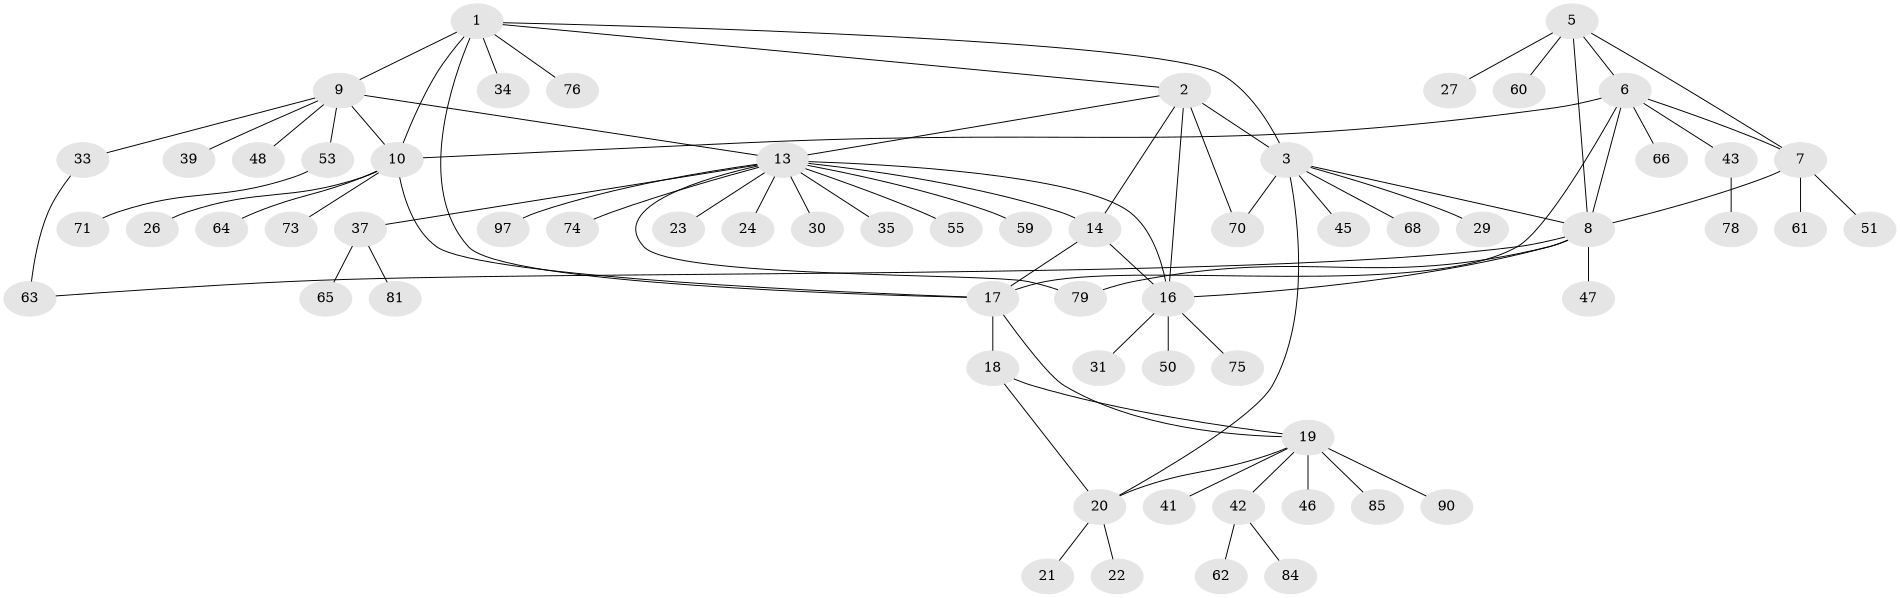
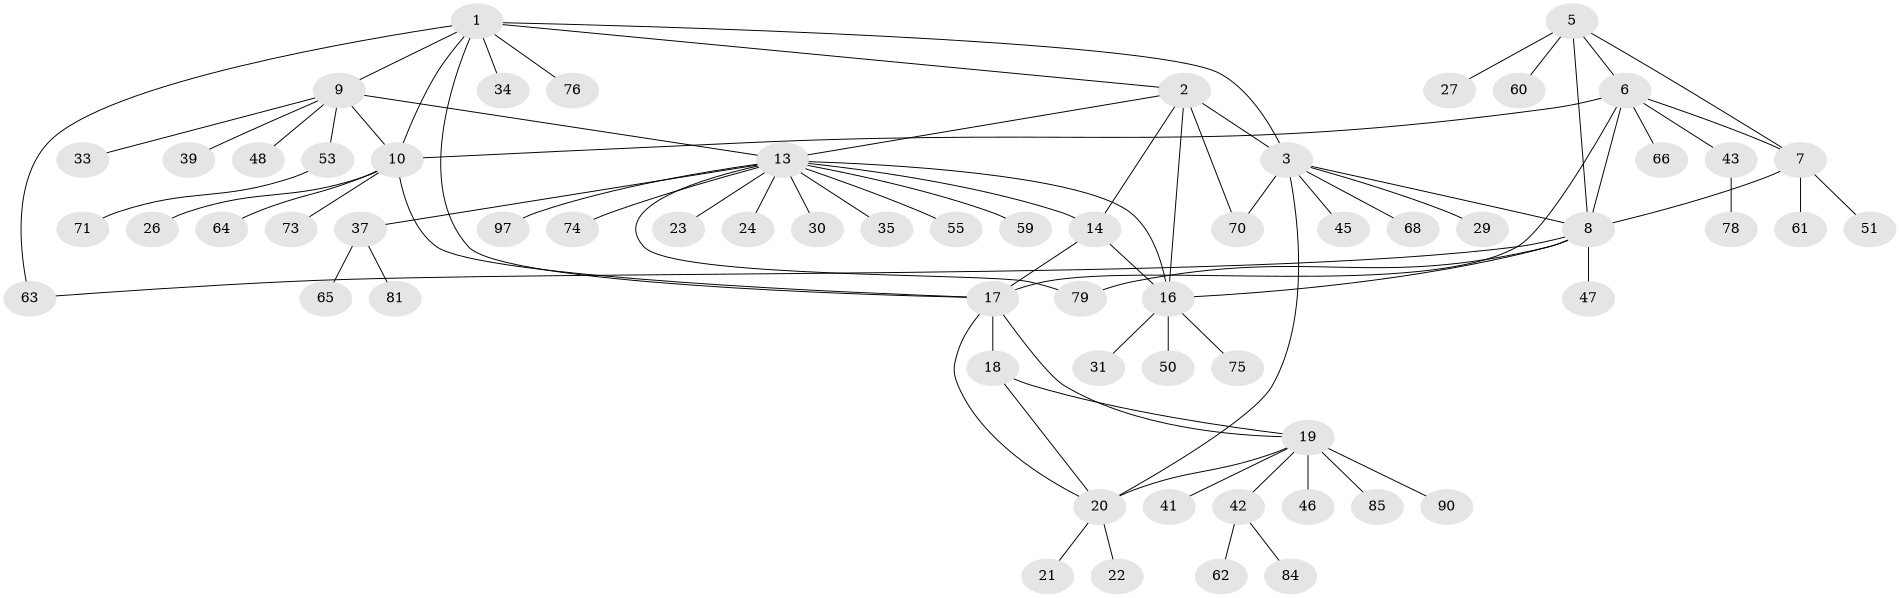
edge "33" -- "63": now "1" -- "63"
edge "17" -- "20": added
